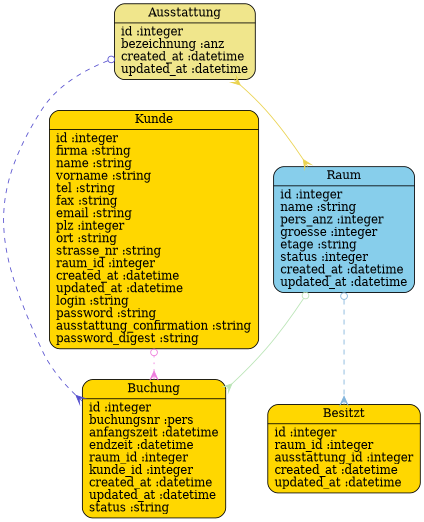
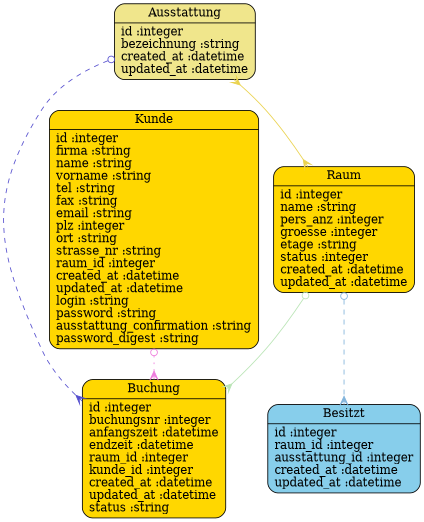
node "Ausstattung": text "bezeichnung :anz" -> "bezeichnung :string"
node "Raum": fillcolor skyblue -> gold
node "Buchung": text "buchungsnr :pers" -> "buchungsnr :integer"
node "Besitzt": fillcolor gold -> skyblue
